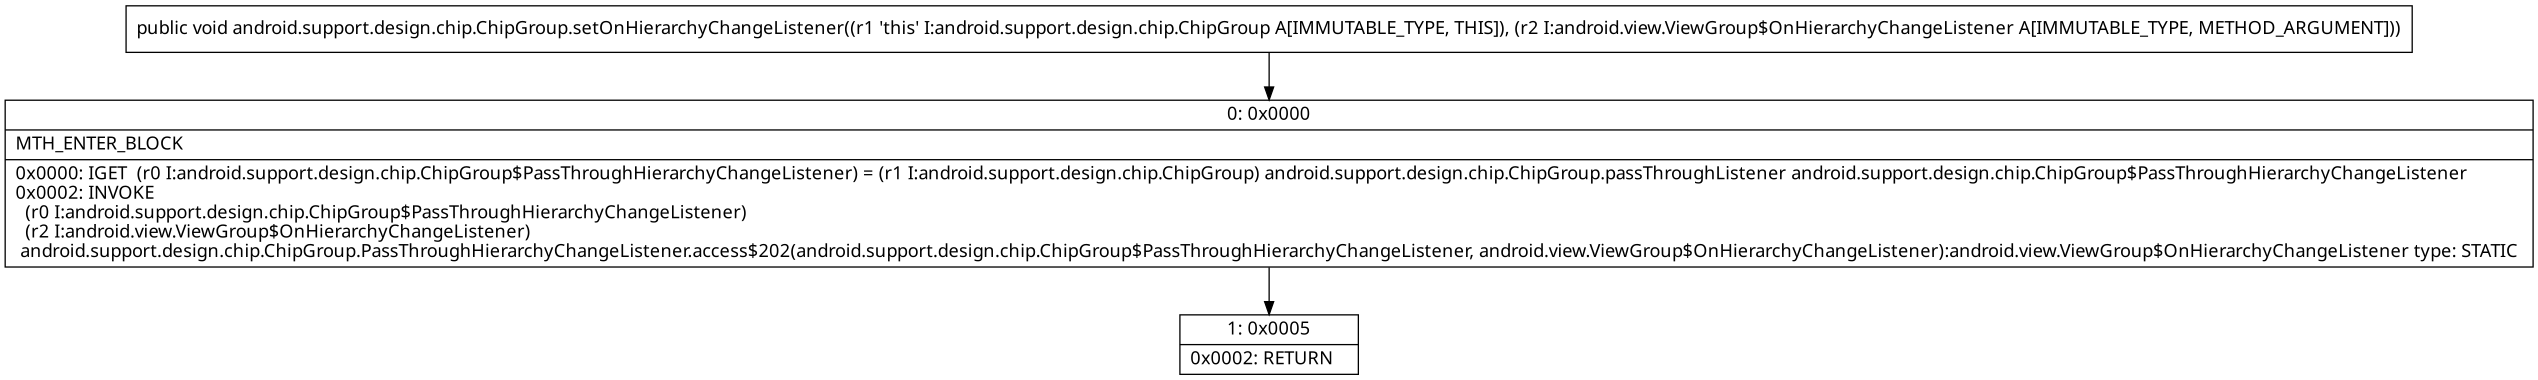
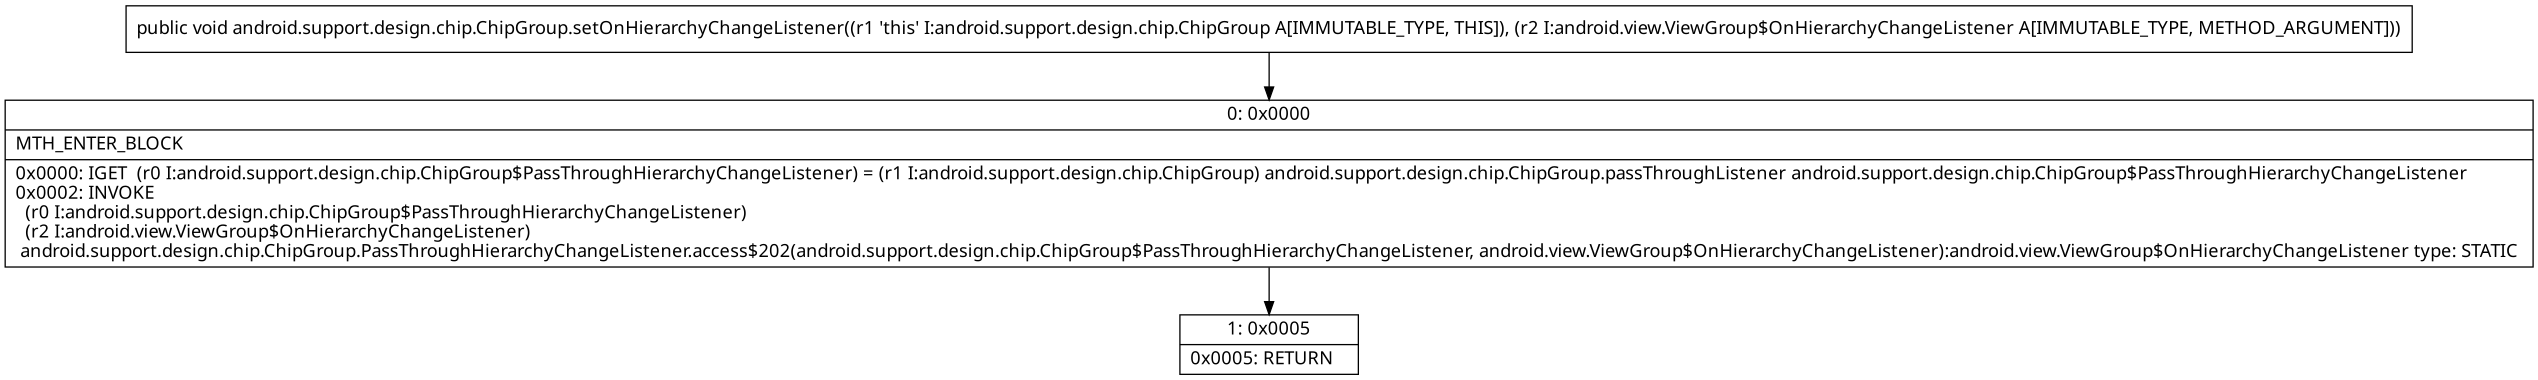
node "1: 0x0005": text "0x0002: RETURN" -> "0x0005: RETURN"
